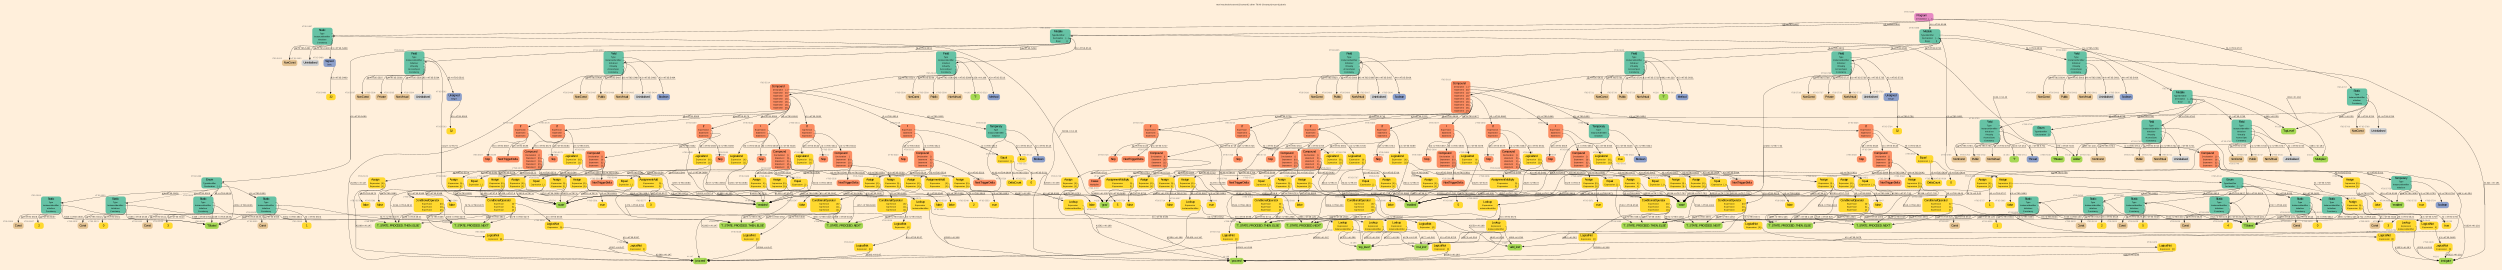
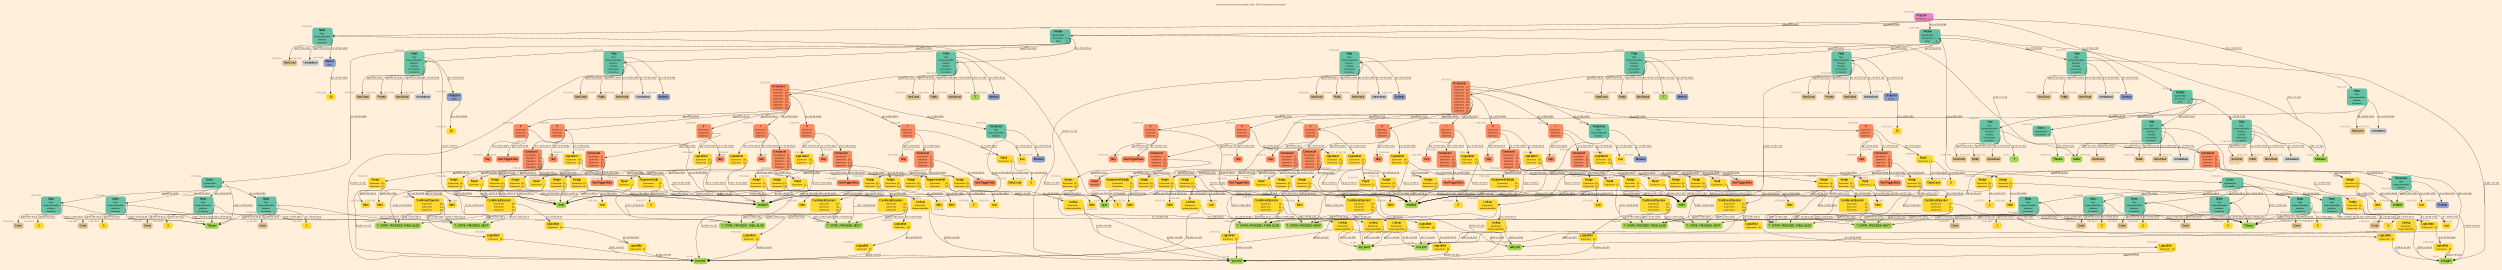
node "'TopLevel'": removed
node "Thread": removed
